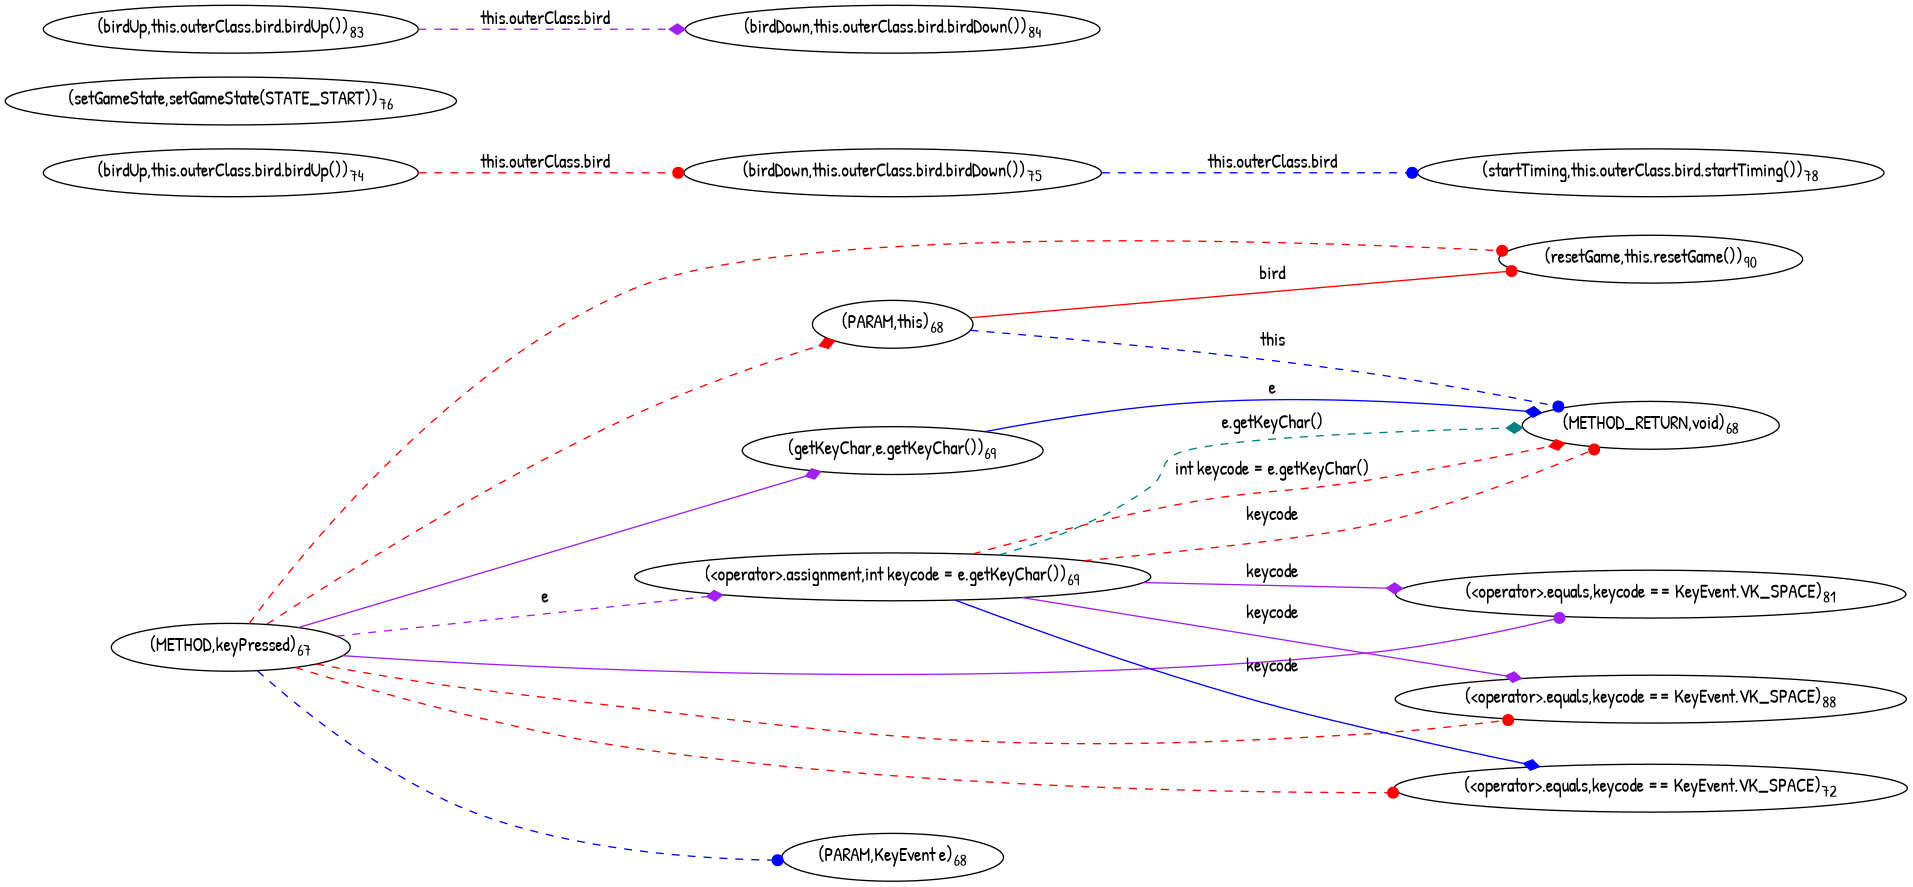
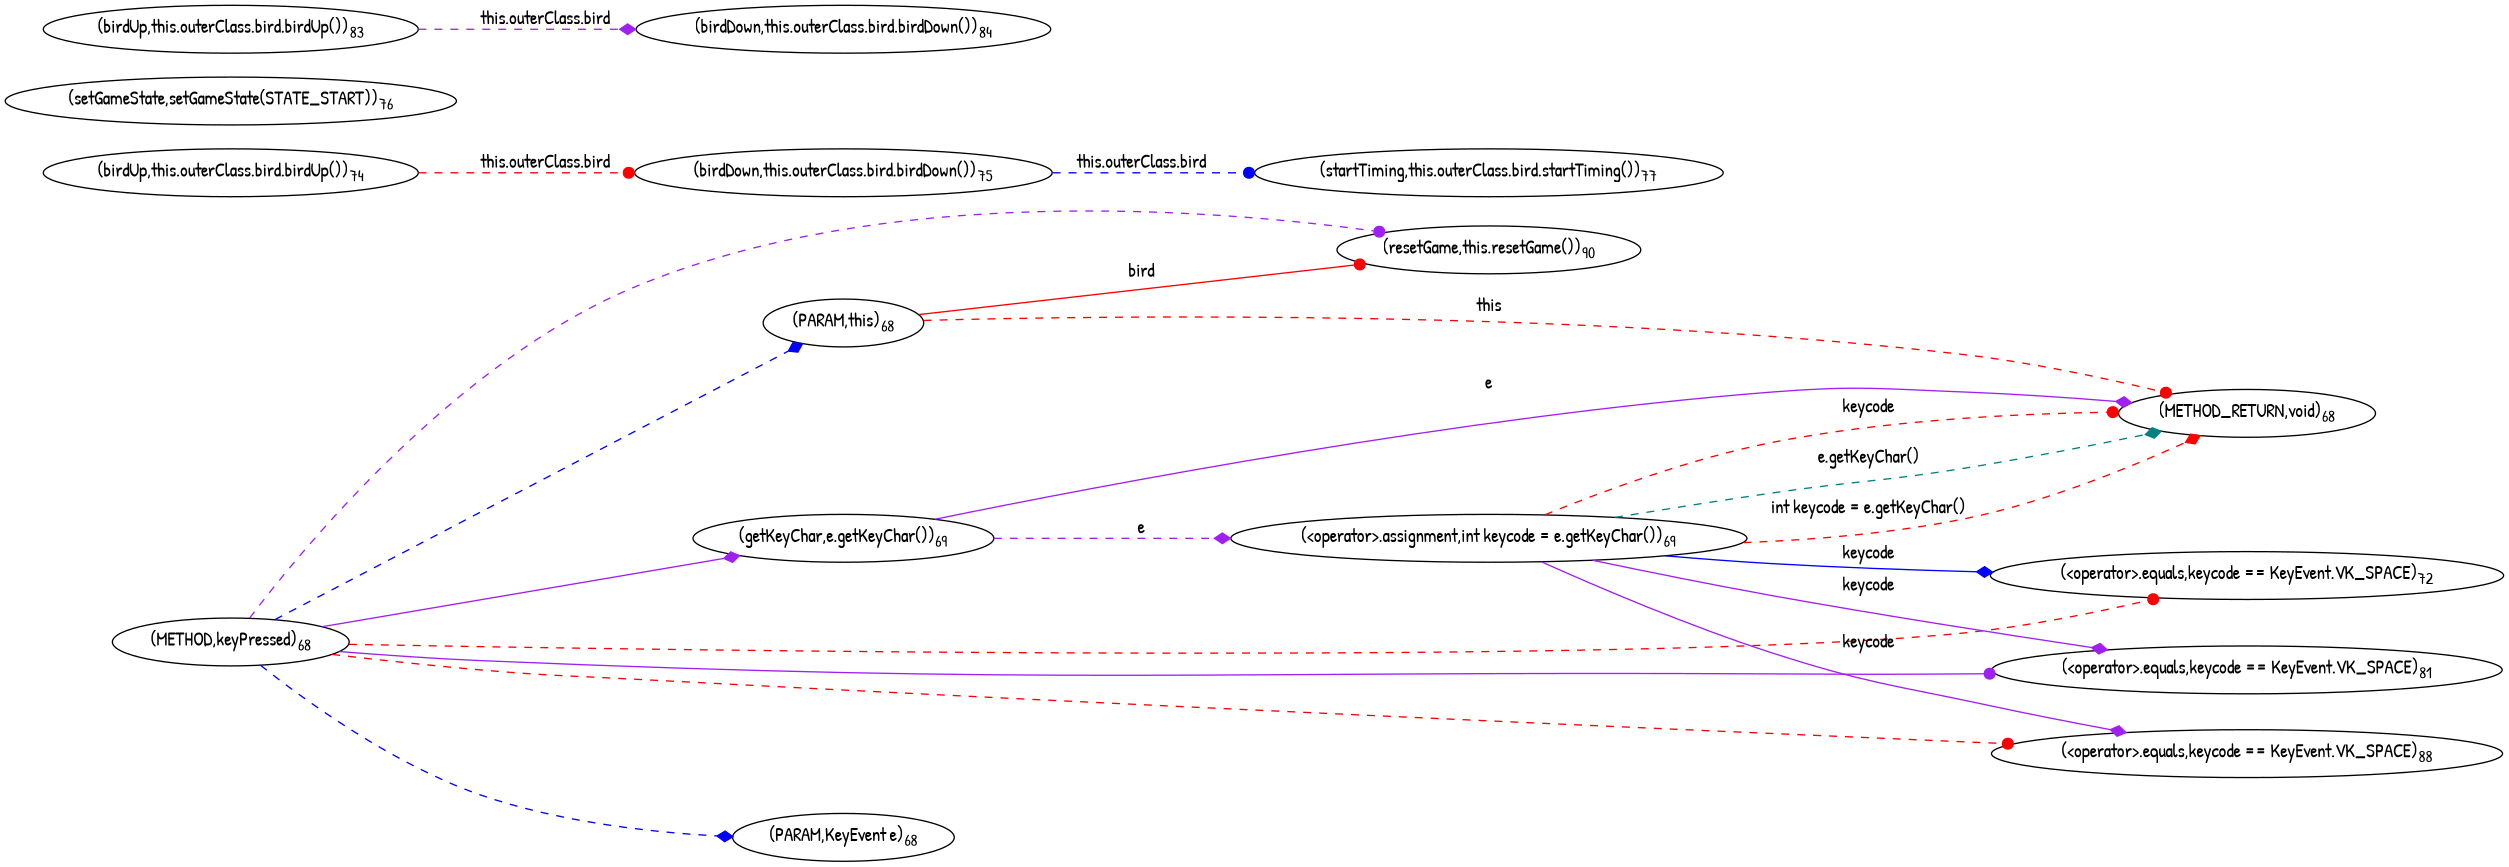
node "(startTiming,this.outerClass.bird.startTiming())": text "78" -> "77"
edge "(METHOD,keyPressed)" -> "(resetGame,this.resetGame())": color red -> purple
edge "(PARAM,this)" -> "(METHOD_RETURN,void)": color blue -> red
edge "(getKeyChar,e.getKeyChar())" -> "(METHOD_RETURN,void)": color blue -> purple
edge "(METHOD,keyPressed)" -> "(PARAM,this)": color red -> blue
edge "(METHOD,keyPressed)" -> "(<operator>.assignment,int keycode = e.getKeyChar())": now "(getKeyChar,e.getKeyChar())" -> "(<operator>.assignment,int keycode = e.getKeyChar())"
node "(METHOD,keyPressed)": text "67" -> "68"
edge "(METHOD,keyPressed)" -> "(PARAM,KeyEvent e)": arrowhead dot -> diamond
